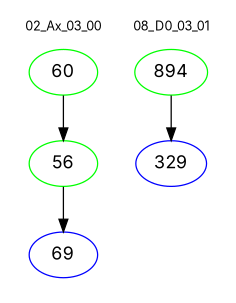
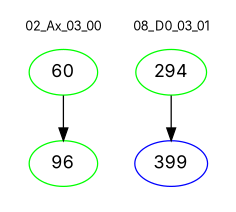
node "894": label "894" -> "294"
node "56": label "56" -> "96"
node "329": label "329" -> "399"
node "69": removed
